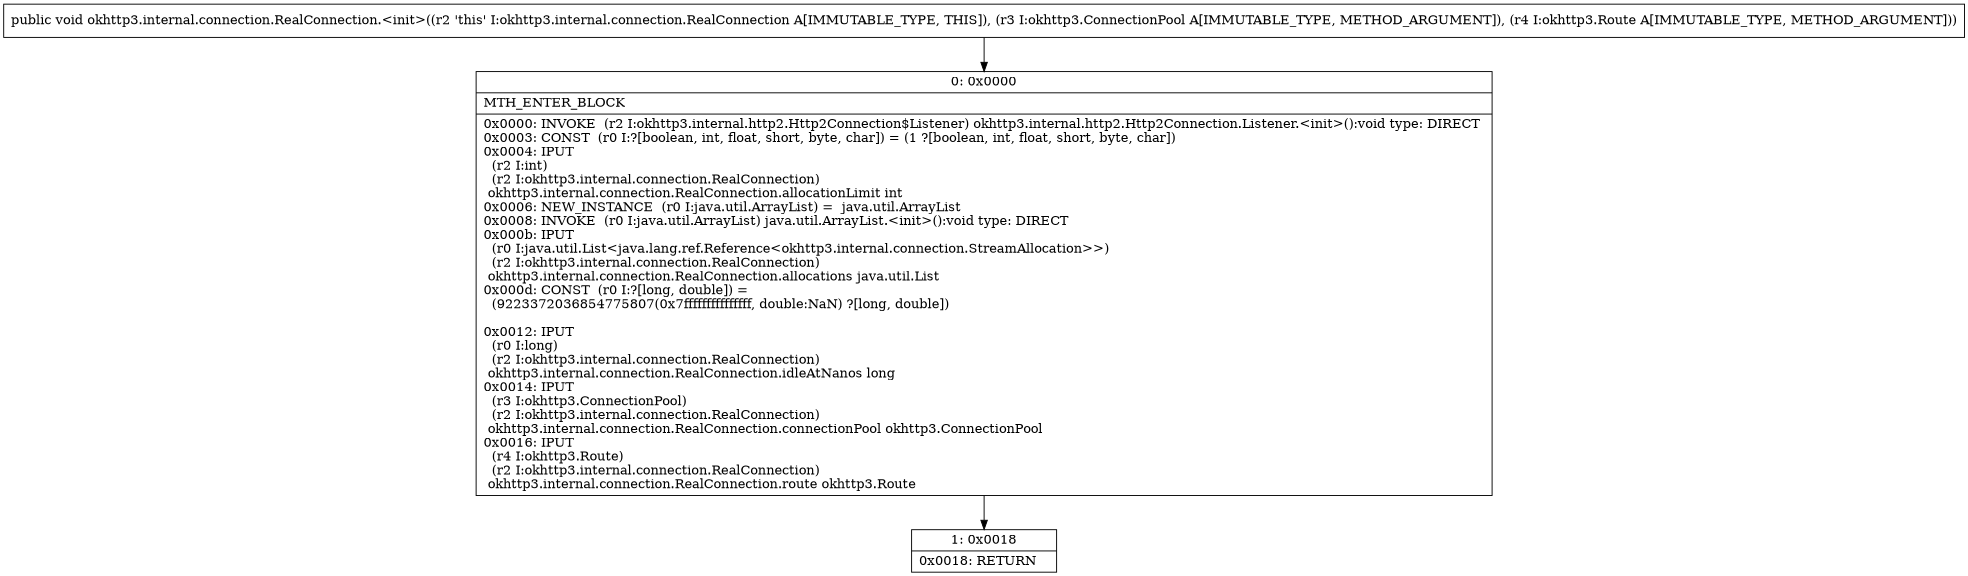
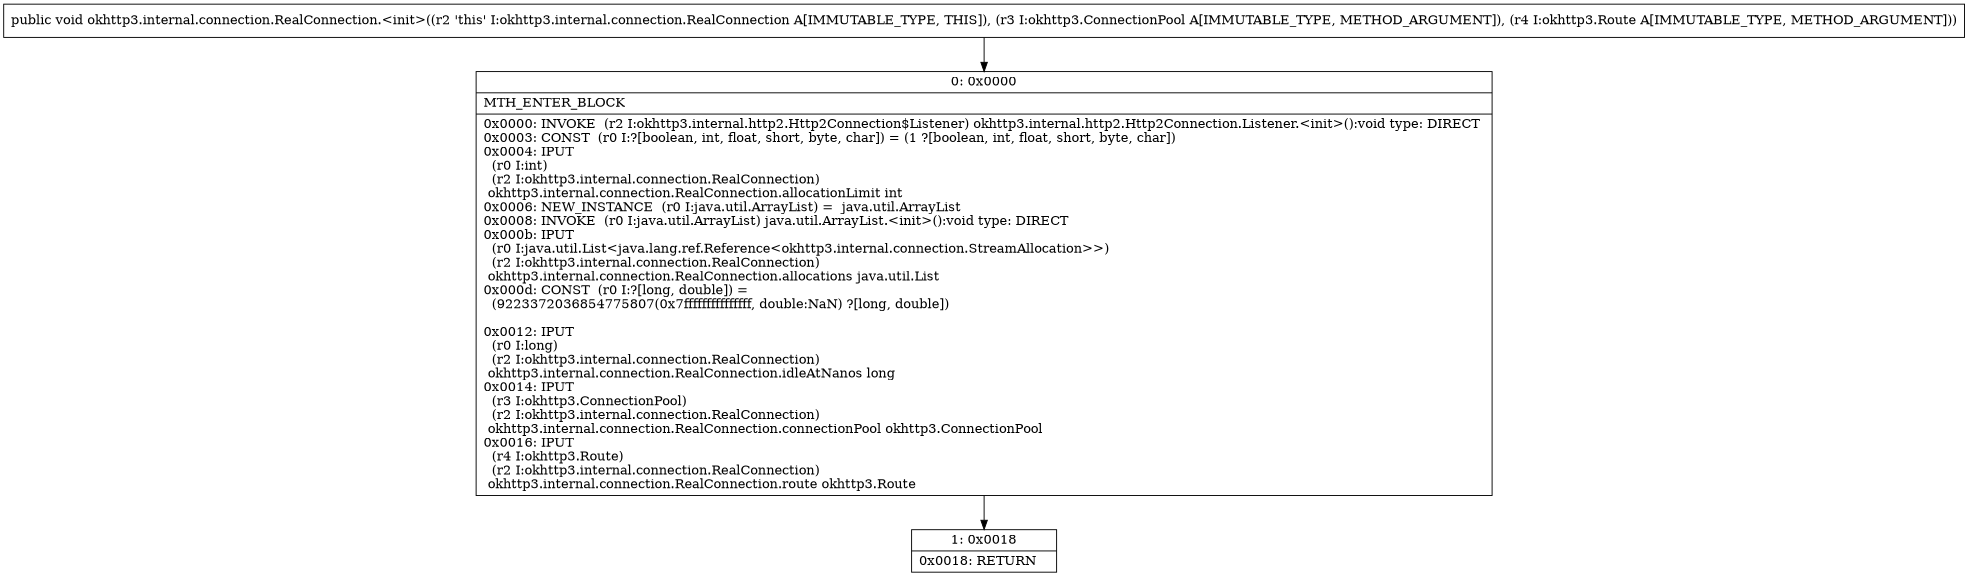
node "0: 0x0000": text "(r2 I:int)" -> "(r0 I:int)"
